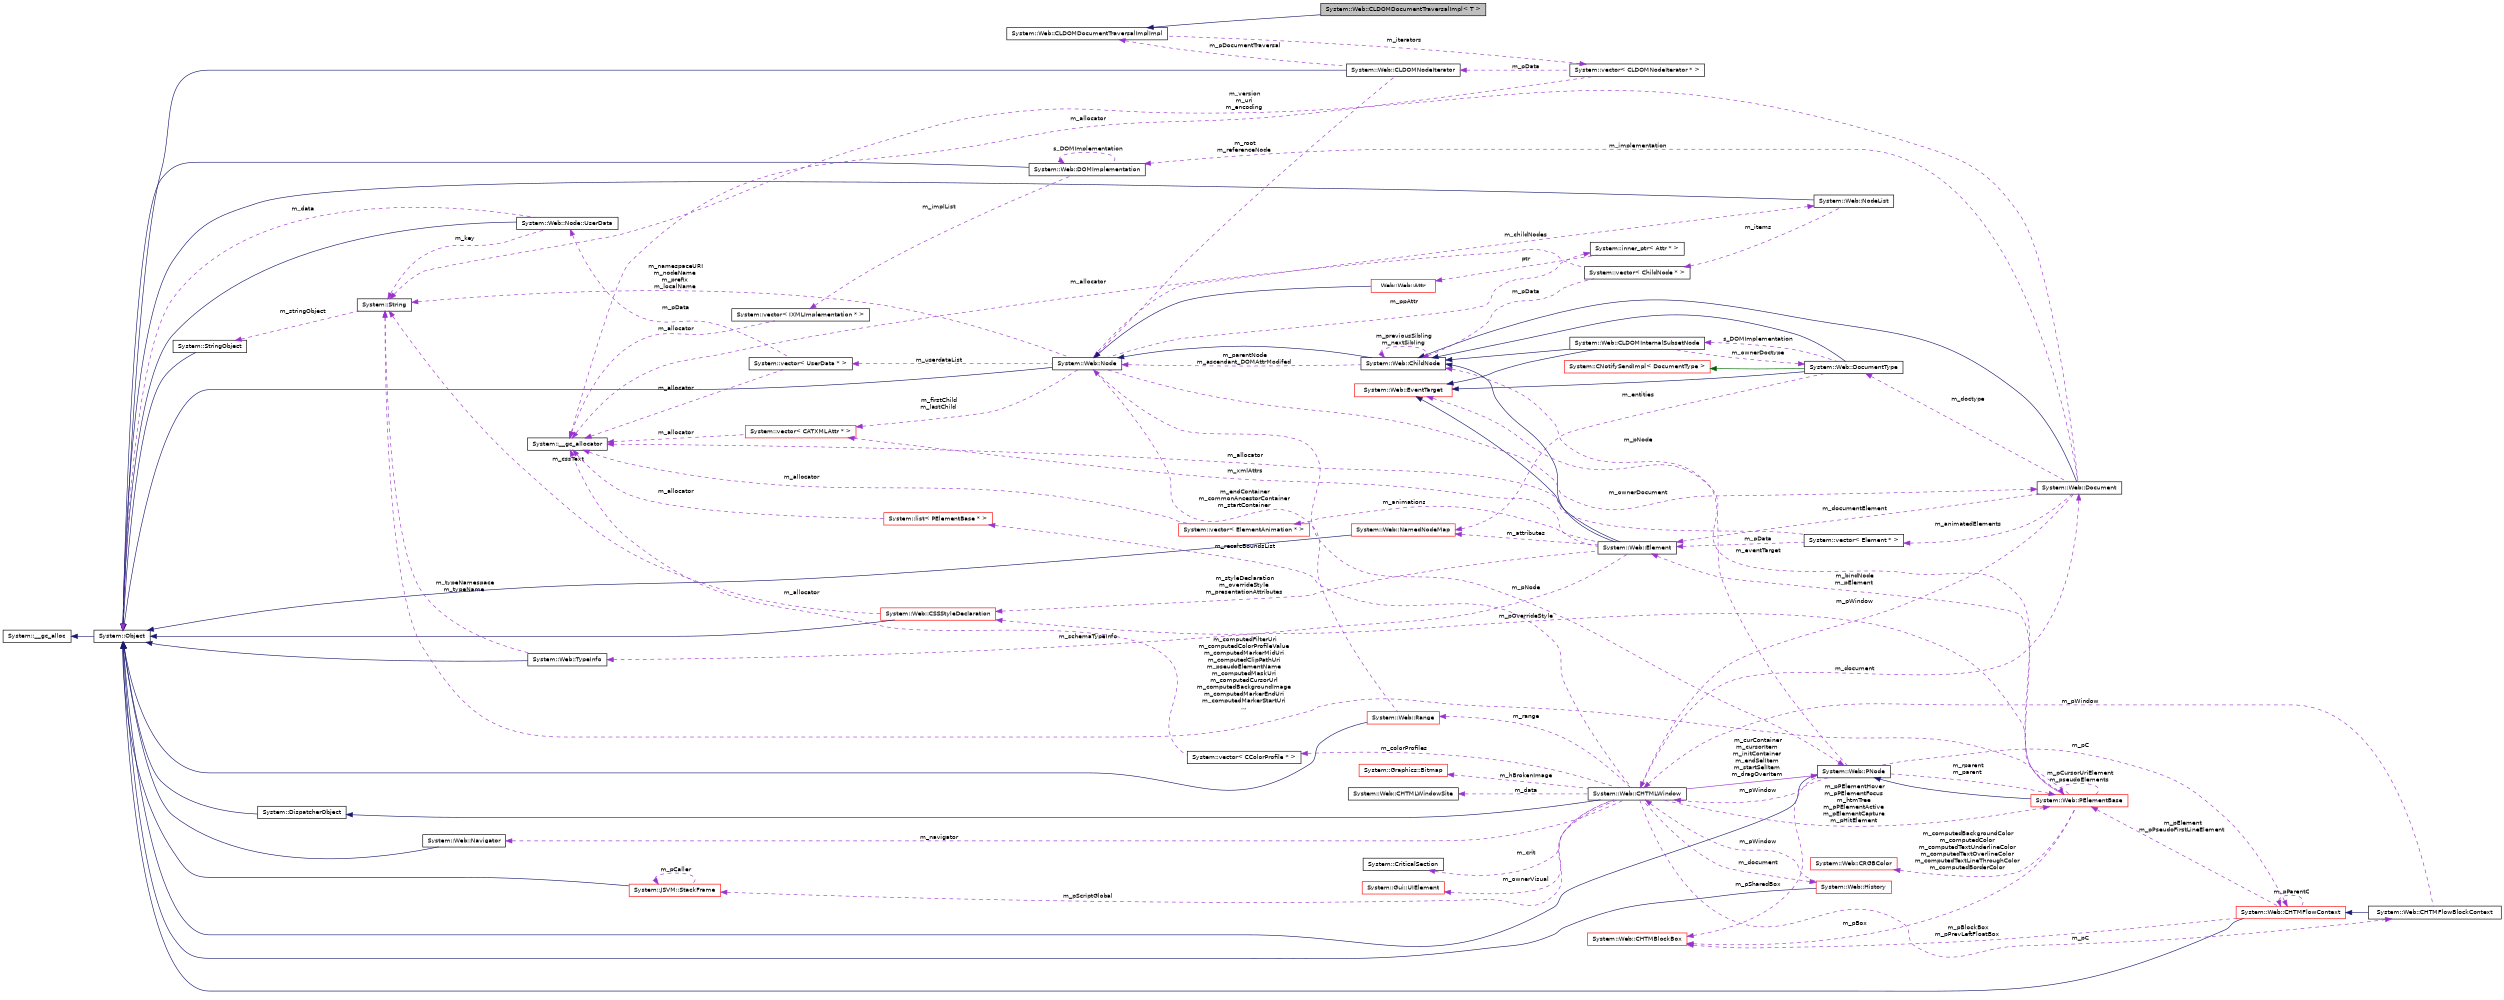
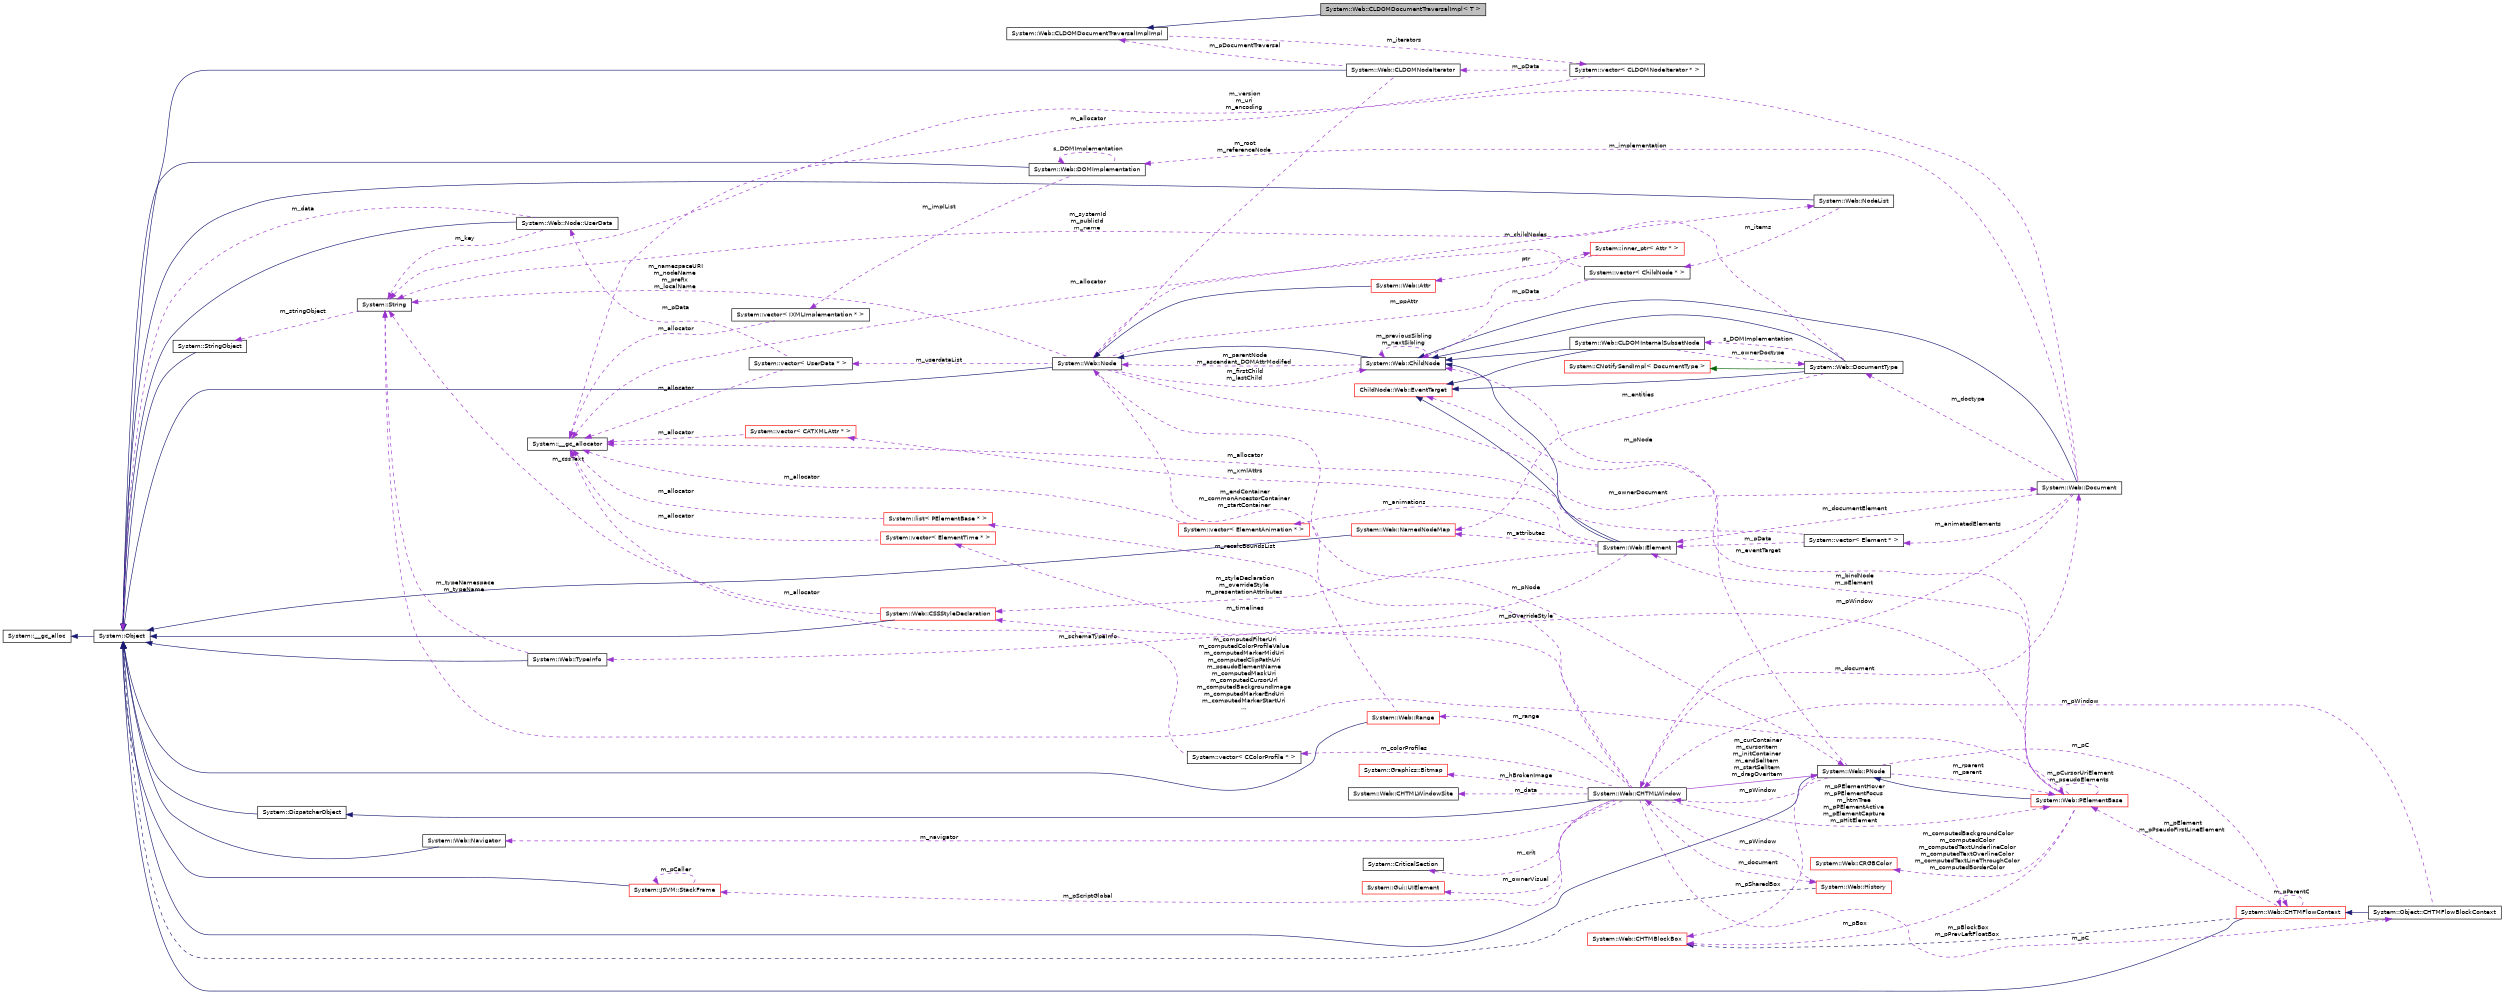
edge "System::Web::DocumentType" -> "System::String": added, label "m_systemId m_publicId m_name"
node "System::inner_ptr< Attr * >": color black -> red
node "Web::Web::Attr": label "Web::Web::Attr" -> "System::Web::Attr"
node "System::Web::EventTarget": label "System::Web::EventTarget" -> "ChildNode::Web::EventTarget"
edge "System::Web::Node" -> "System::vector< CATXMLAttr * >": now "System::Web::Node" -> "System::Web::ChildNode"
node "System::vector< ElementTime * >": added
node "System::Web::CHTMFlowBlockContext": label "System::Web::CHTMFlowBlockContext" -> "System::Object::CHTMFlowBlockContext"
edge "System::Web::CHTMFlowContext" -> "System::Web::CHTMBlockBox": color darkorchid3 -> midnightblue
edge "System::Web::History" -> "System::Object": style solid -> dashed
